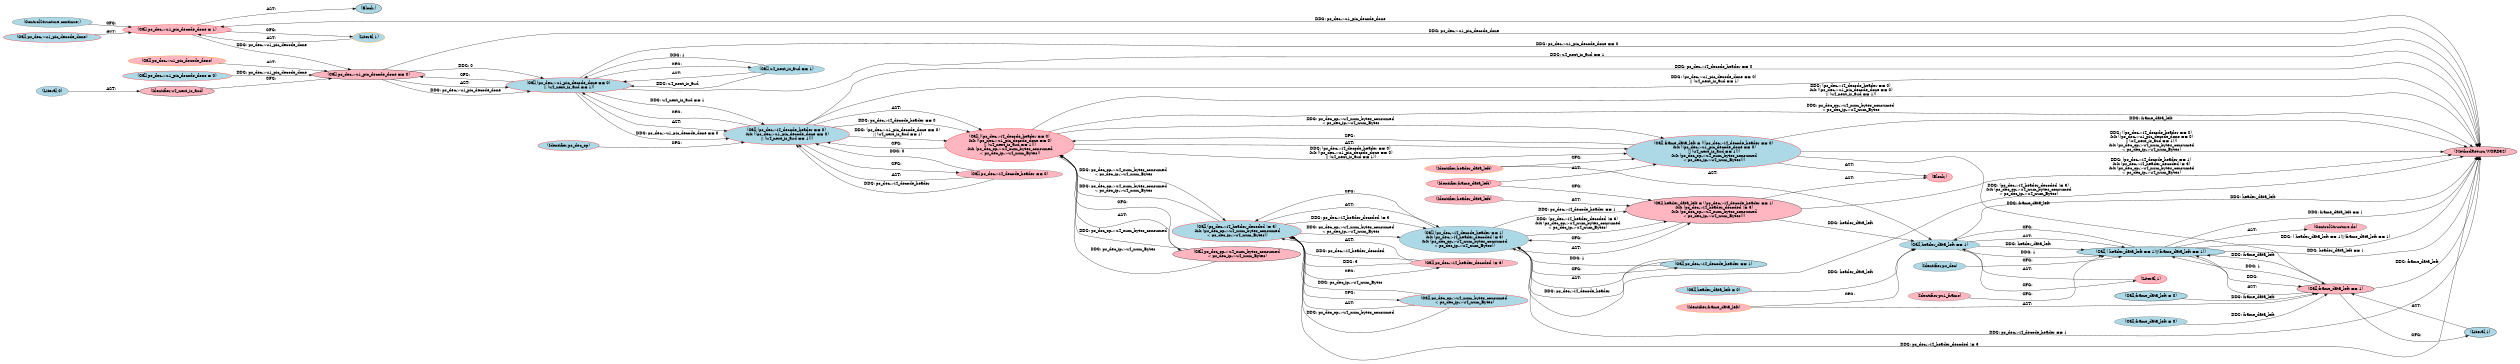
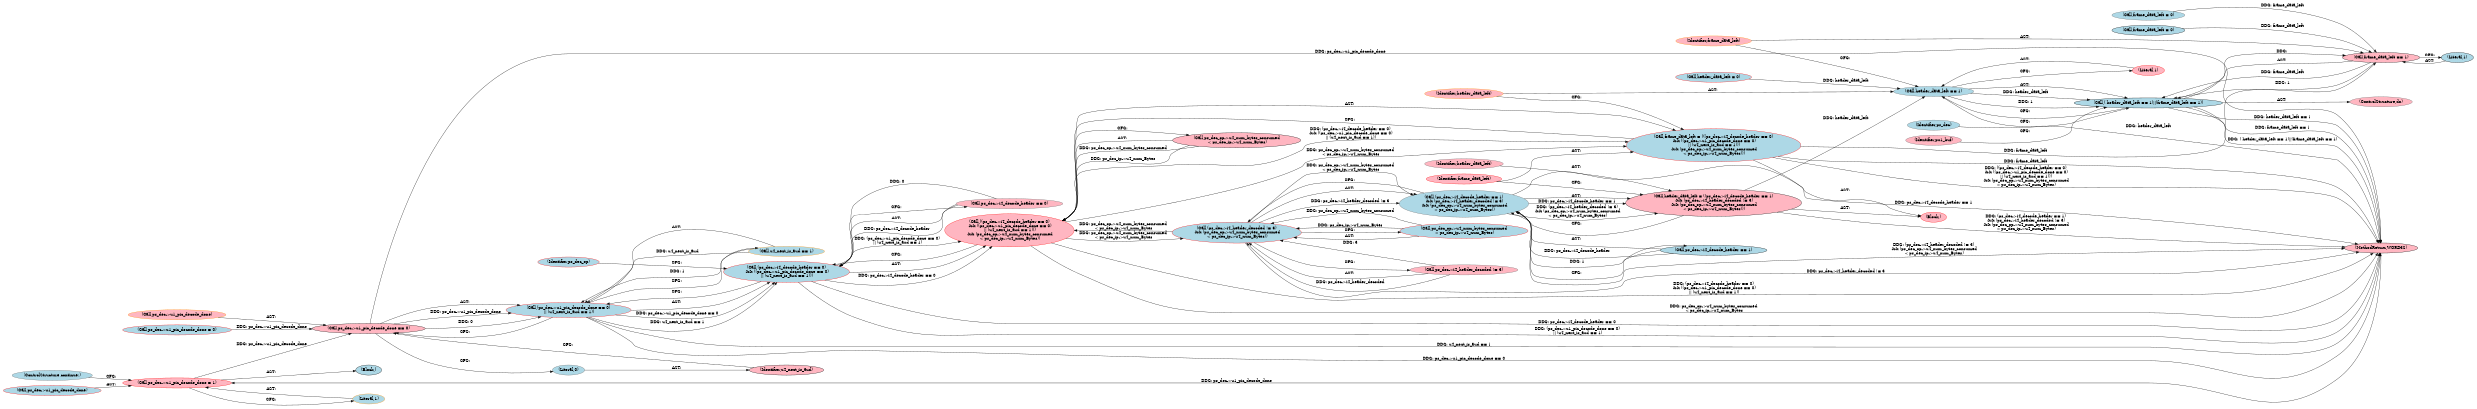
node "(Call,u4_next_is_aud == 1)": color gray40 -> darkorange
edge "(Call,frame_data_left == 1)" -> "(MethodReturn,WORD32)": removed, label "DDG: frame_data_left"
node "(Identifier,pu1_frame)": label "(Identifier,pu1_frame)" -> "(Identifier,pu1_buf)"
edge "(Call,ps_dec->u1_pic_decode_done == 0)" -> "(Literal,0)": added, label "CFG:"
